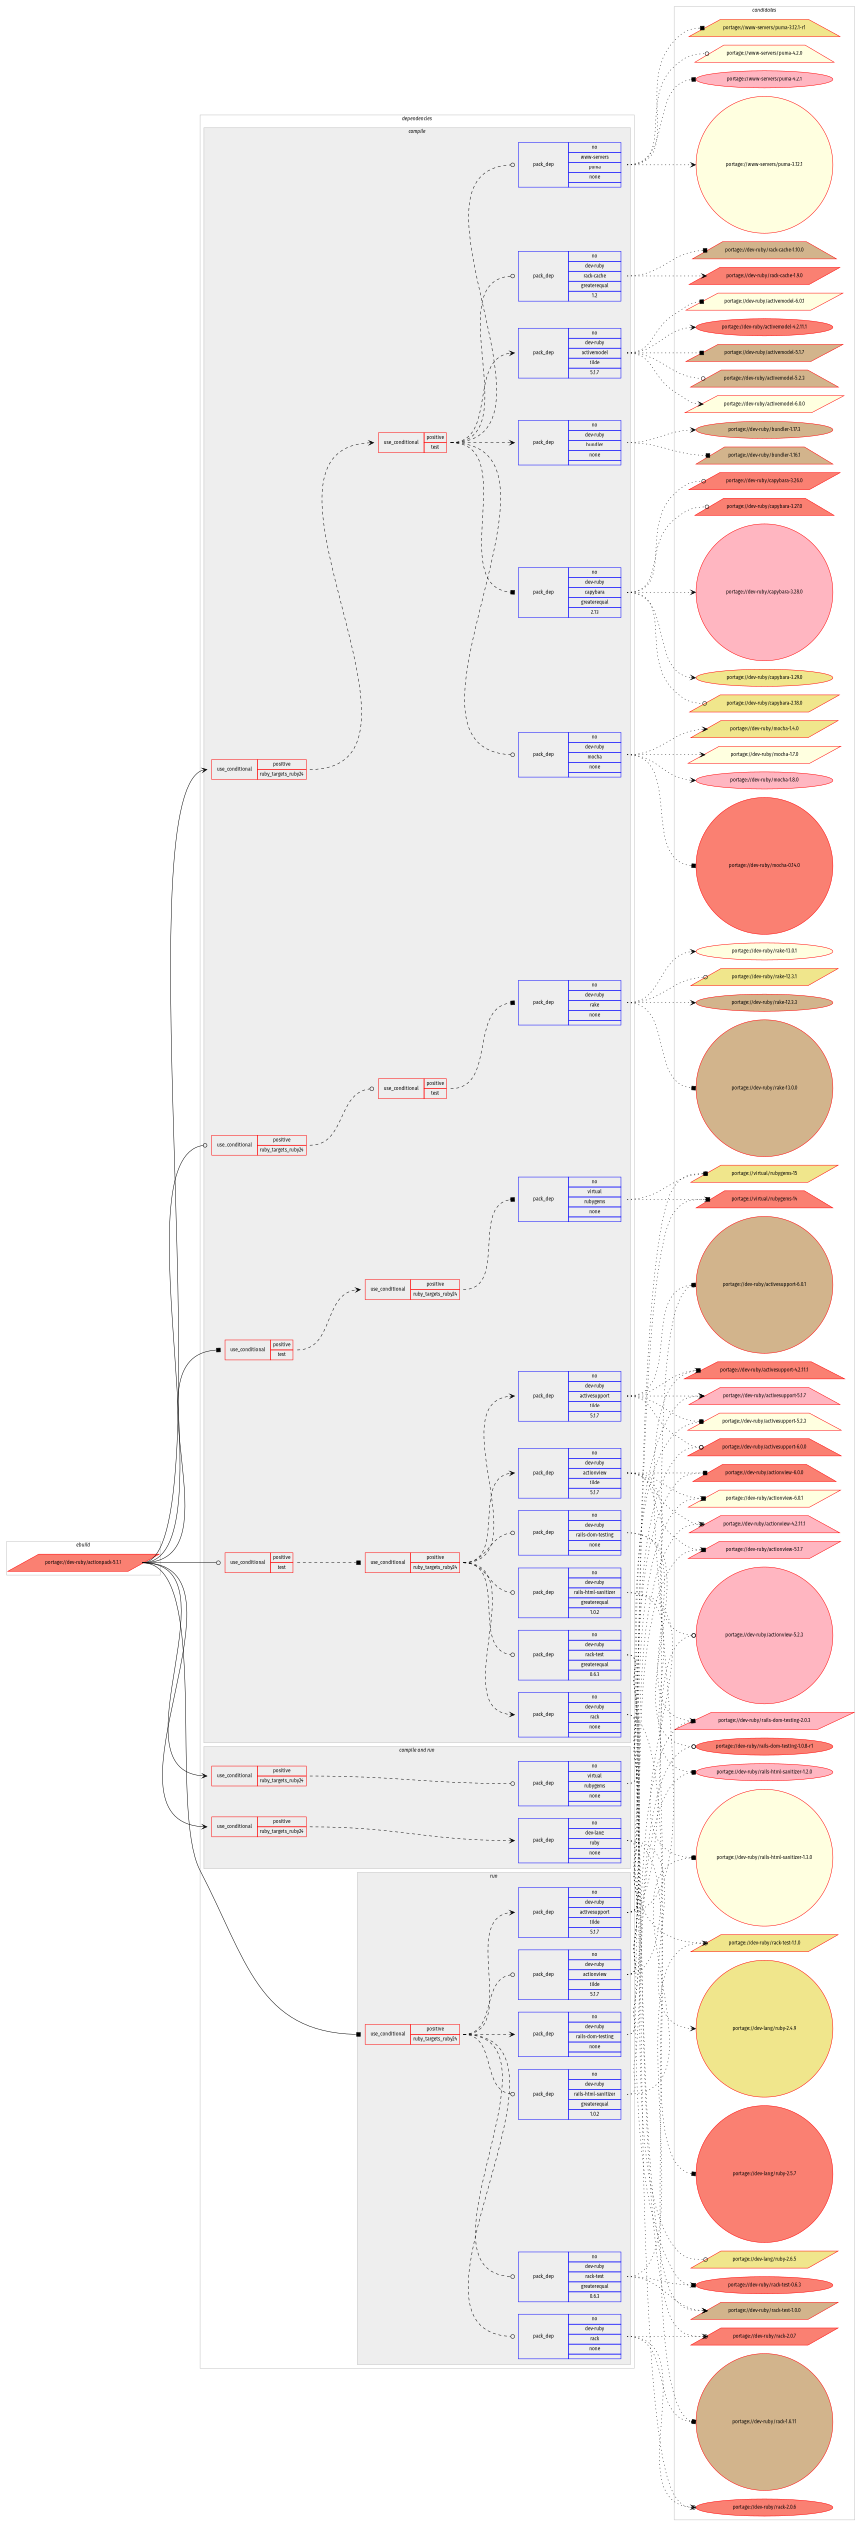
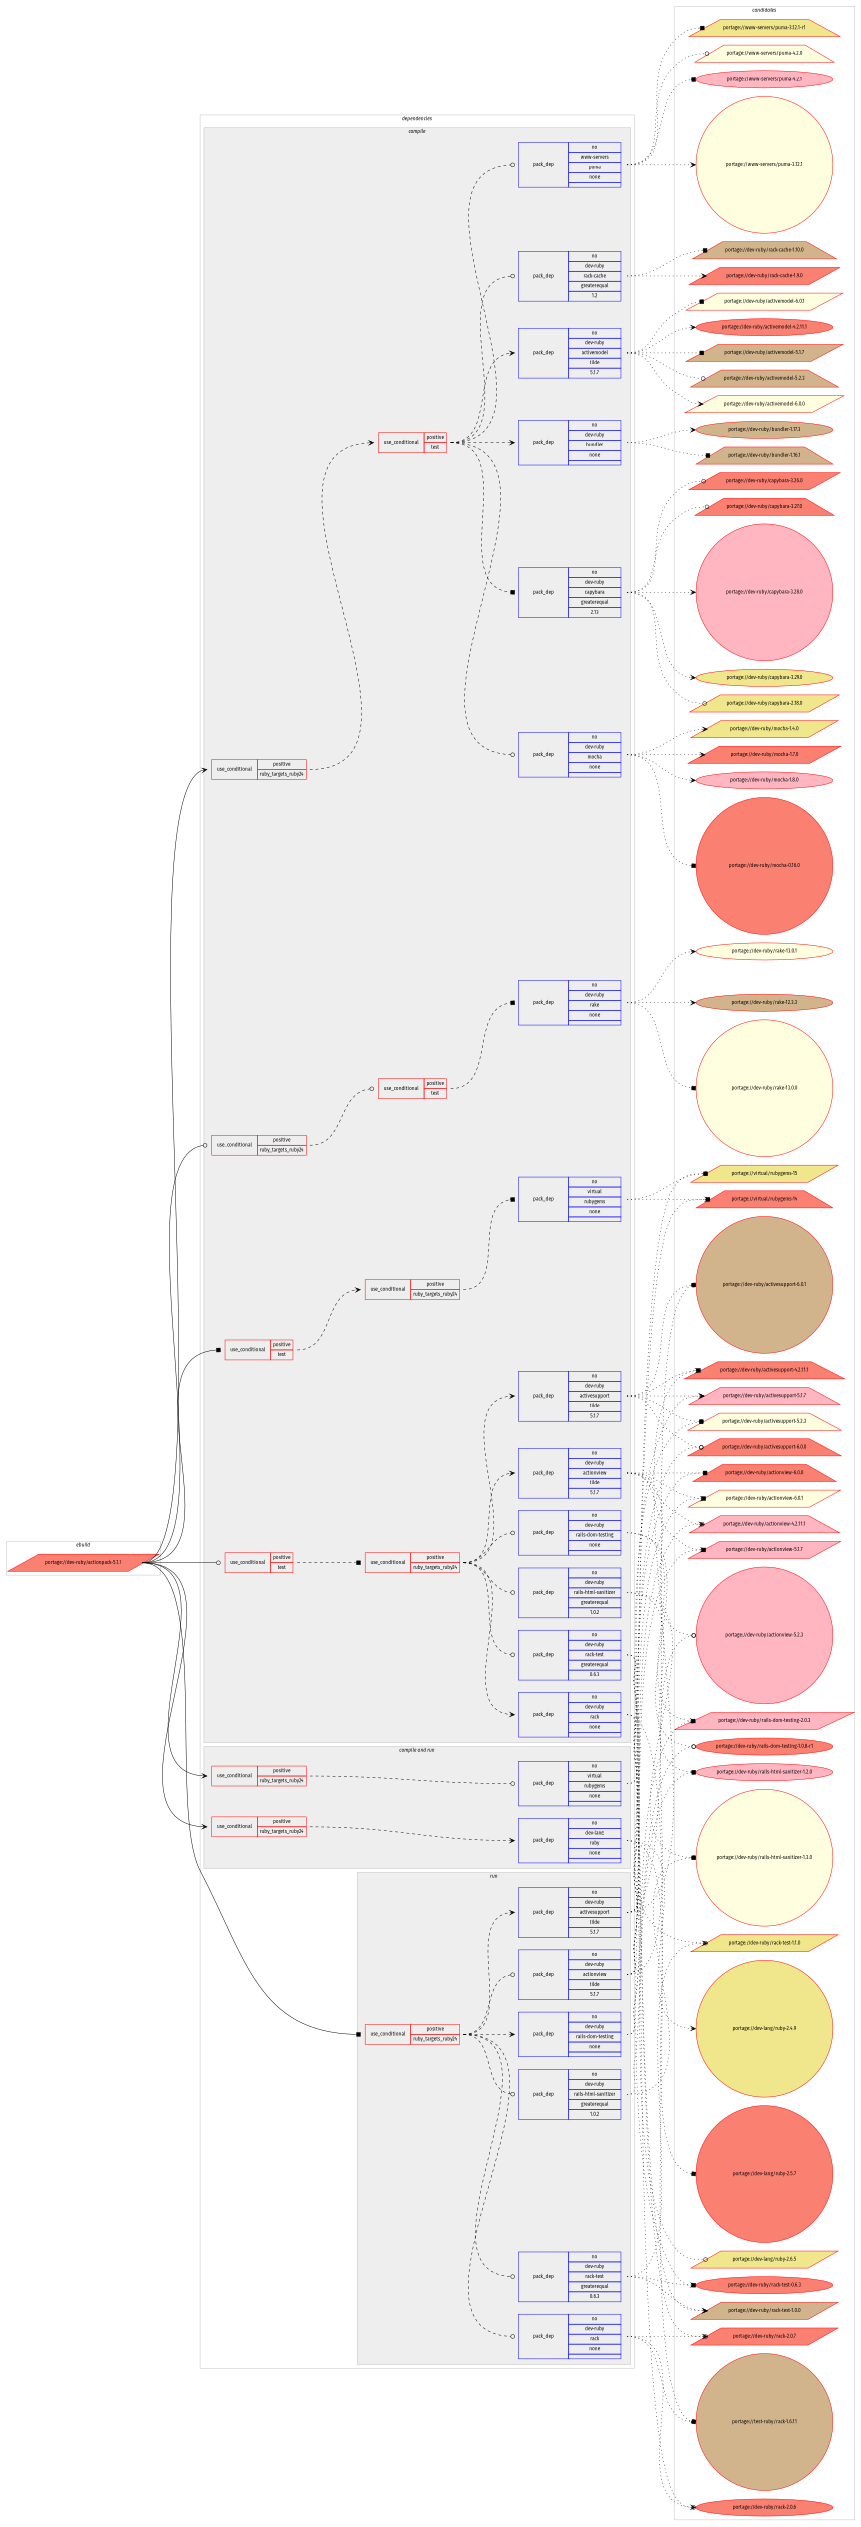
node "portage://dev-ruby/mocha-1.7.0": fillcolor lightyellow -> salmon
node "portage://dev-ruby/mocha-0.14.0": label "portage://dev-ruby/mocha-0.14.0" -> "portage://dev-ruby/mocha-0.16.0"
node "portage://dev-ruby/rake-12.3.1": removed
node "portage://dev-ruby/rake-13.0.0": fillcolor tan -> lightyellow
node "portage://dev-ruby/rack-1.6.11": label "portage://dev-ruby/rack-1.6.11" -> "portage://test-ruby/rack-1.6.11"
